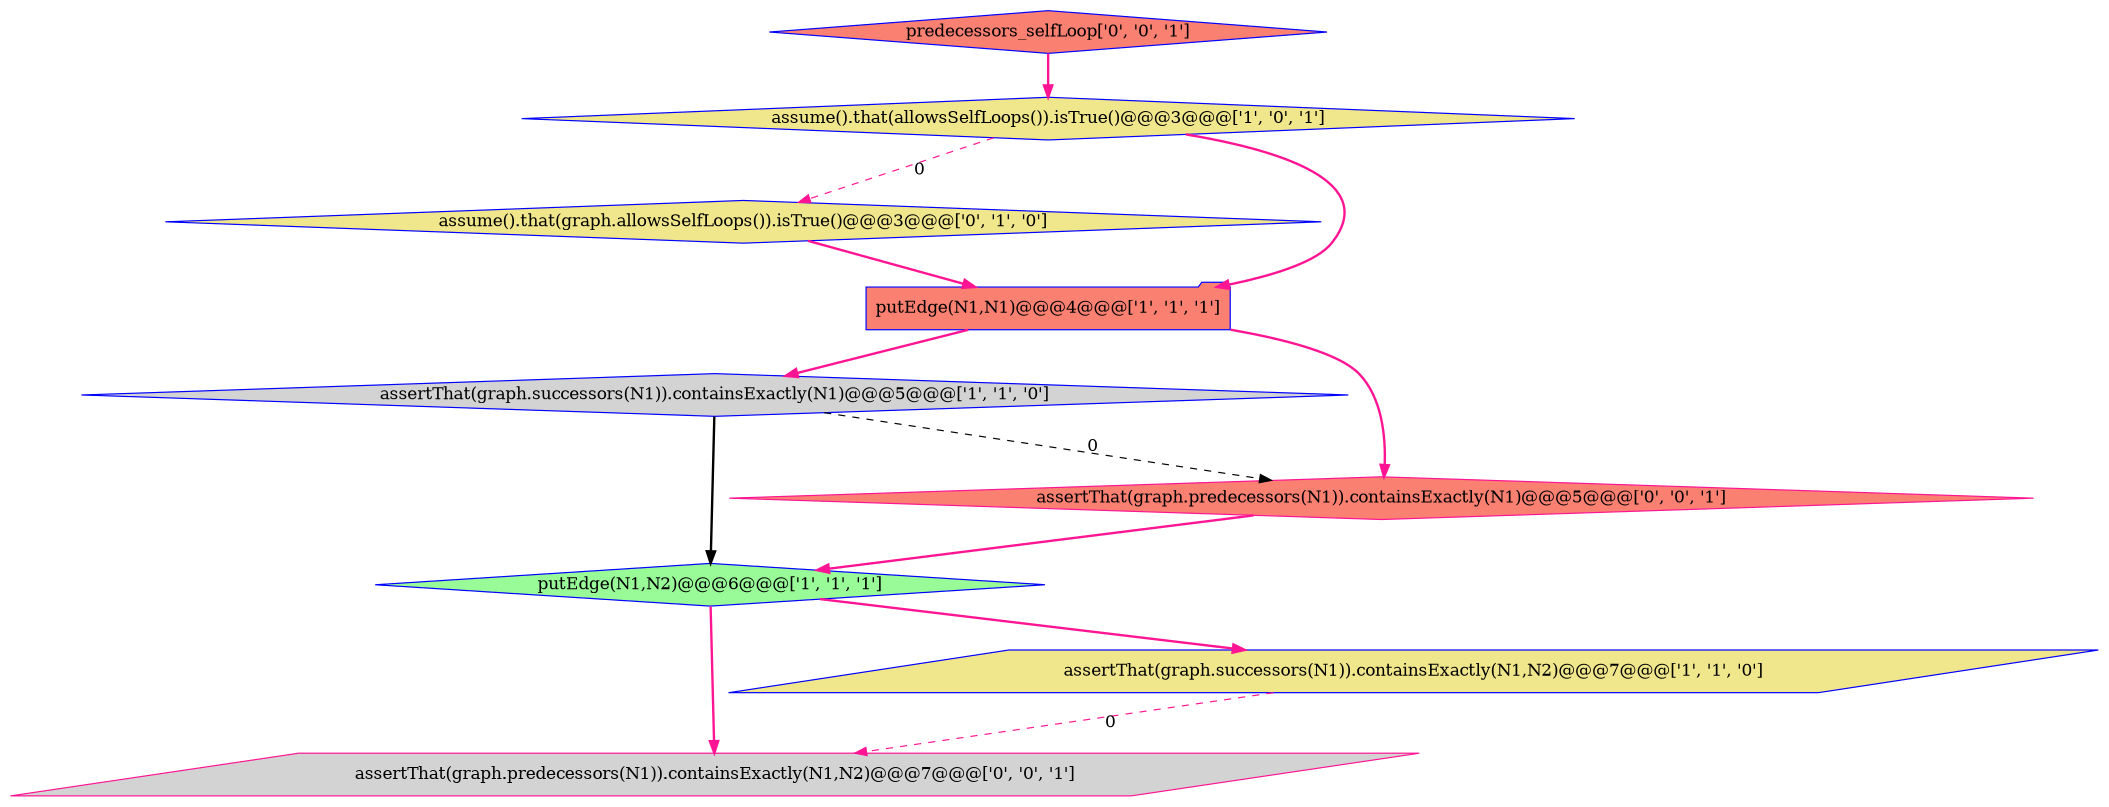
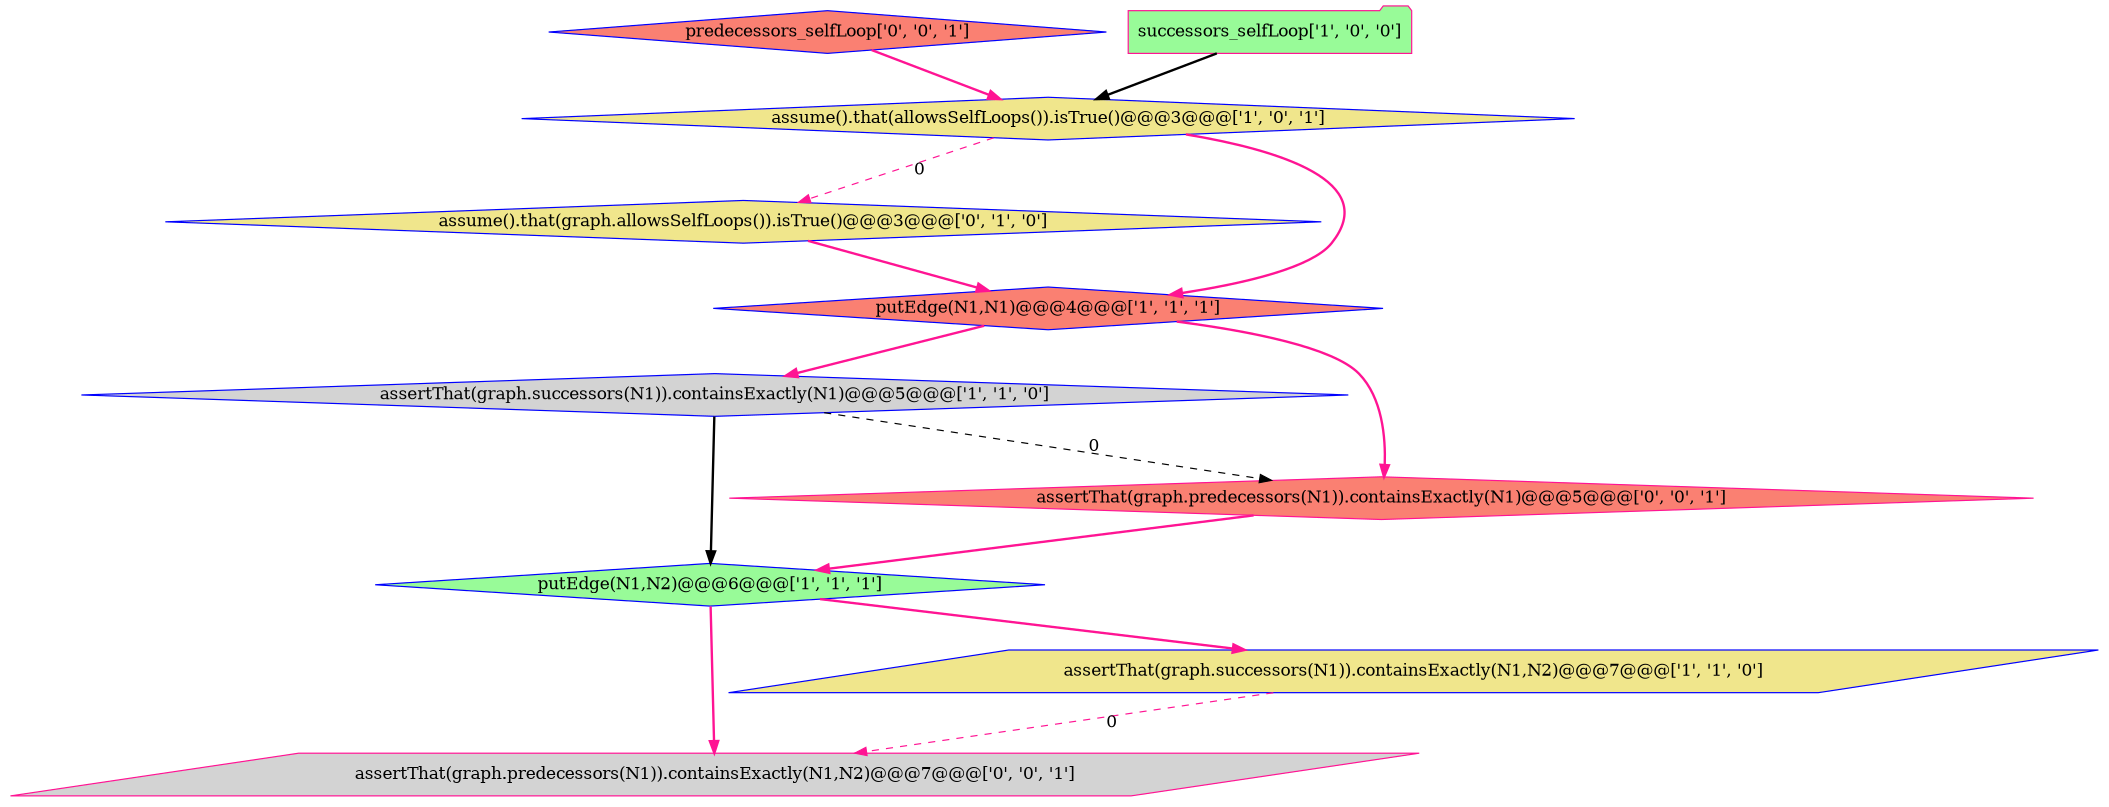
node "successors_selfLoop['1', '0', '0']": added
node "putEdge(N1,N1)@@@4@@@['1', '1', '1']": shape folder -> diamond
